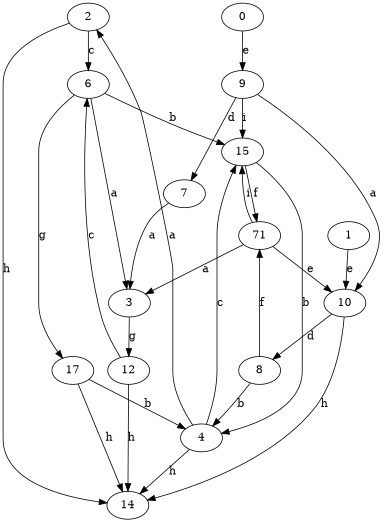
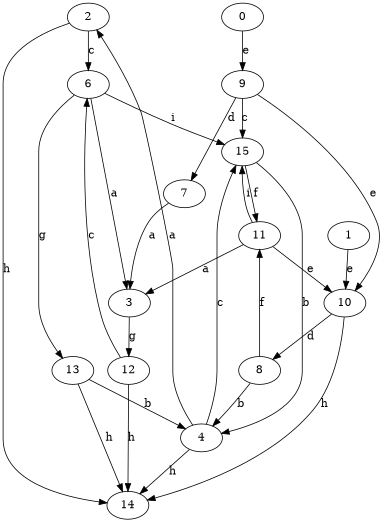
edge "6" -> "15": label "b" -> "i"
edge "9" -> "15": label "i" -> "c"
edge "9" -> "10": label "a" -> "e"
node "71": label "71" -> "11"
node "17": label "17" -> "13"
